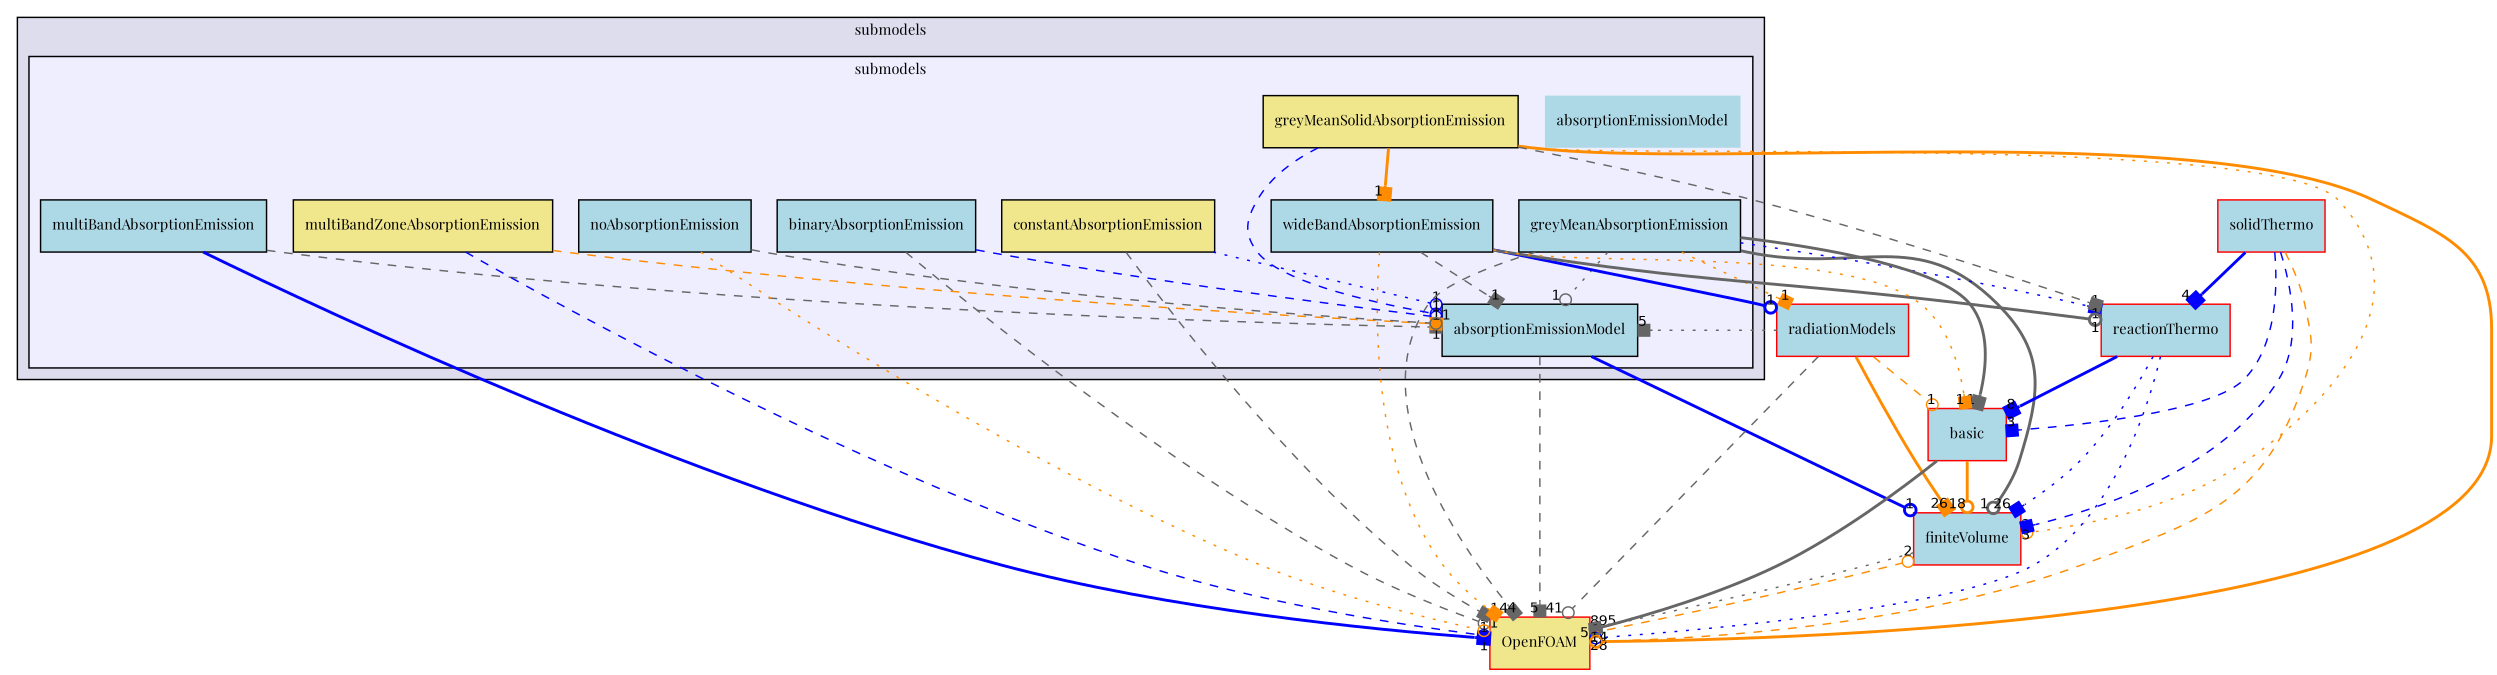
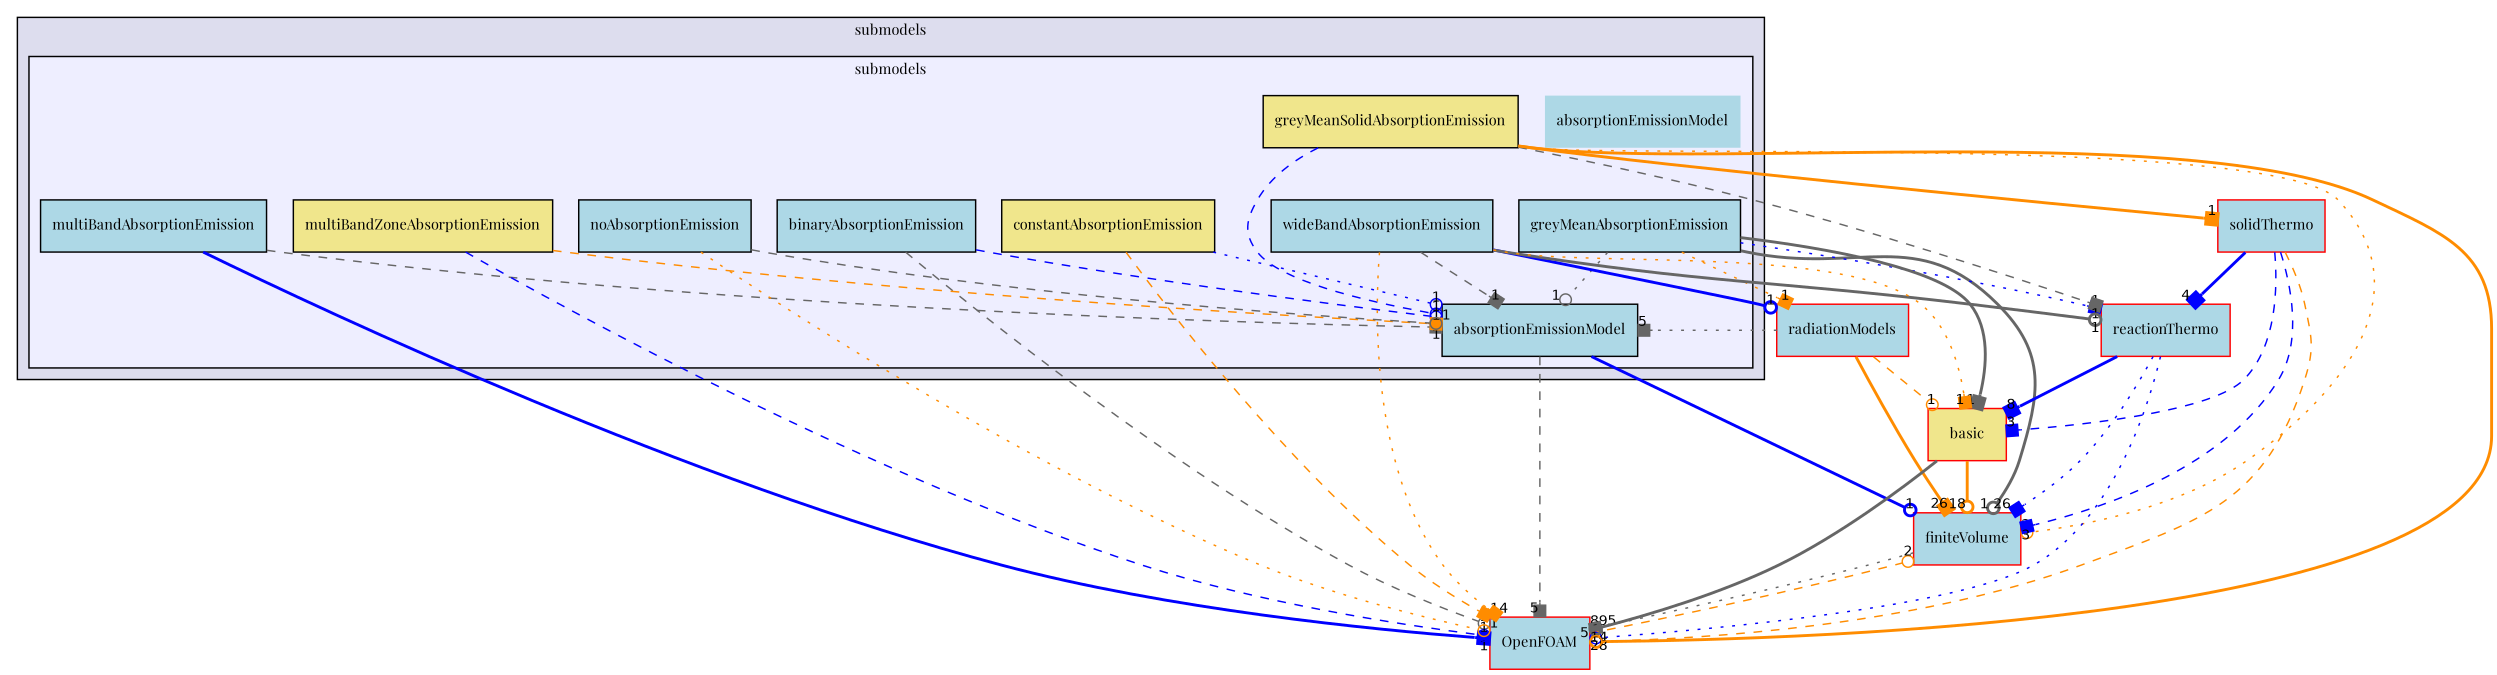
edge "greyMeanSolidAbsorptionEmission" -> "wideBandAbsorptionEmission": now "greyMeanSolidAbsorptionEmission" -> "solidThermo"
edge "greyMeanAbsorptionEmission" -> "OpenFOAM": removed
node "basic": fillcolor lightblue -> khaki
edge "constantAbsorptionEmission" -> "OpenFOAM": color gray40 -> darkorange
edge "radiationModels" -> "OpenFOAM": removed
node "OpenFOAM": fillcolor khaki -> lightblue
